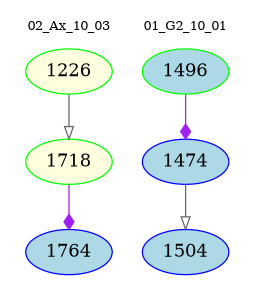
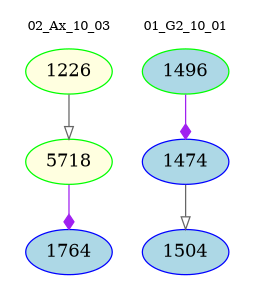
node "1718": label "1718" -> "5718"
